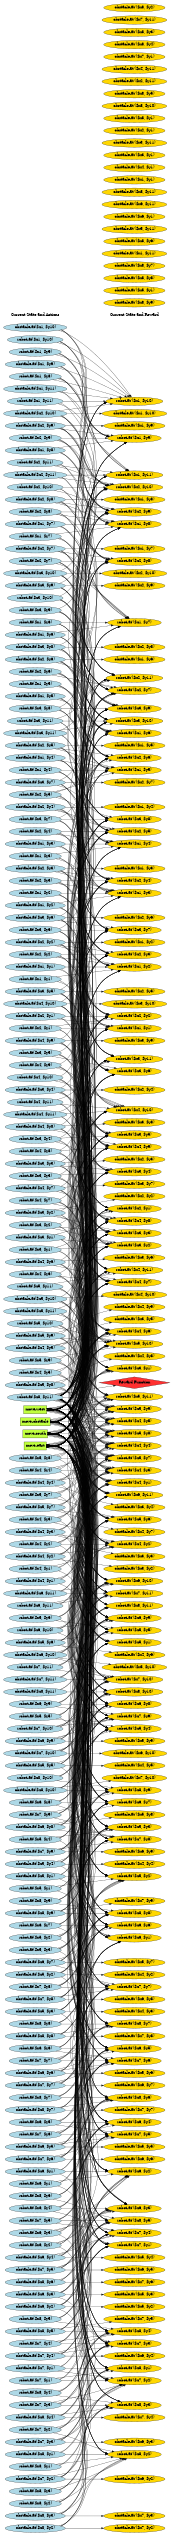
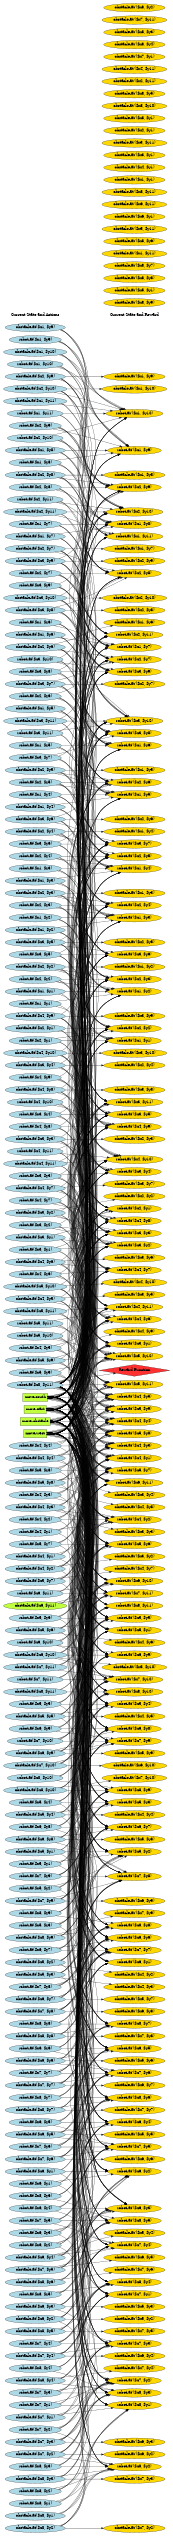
edge "robot-at($x1, $y8)" -> "robot-at'($x1, $y10)": now "robot-at($x2, $y10)" -> "robot-at'($x1, $y10)"
node "obstacle-at($x6, $y11)": fillcolor lightblue -> olivedrab1
